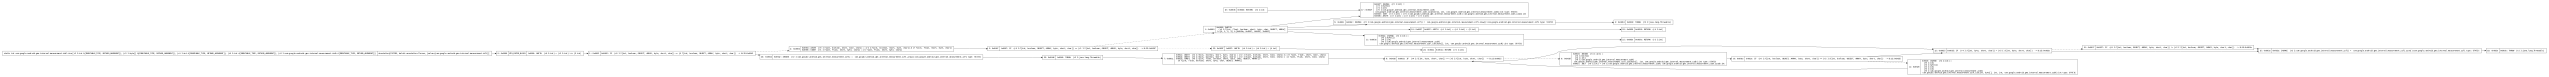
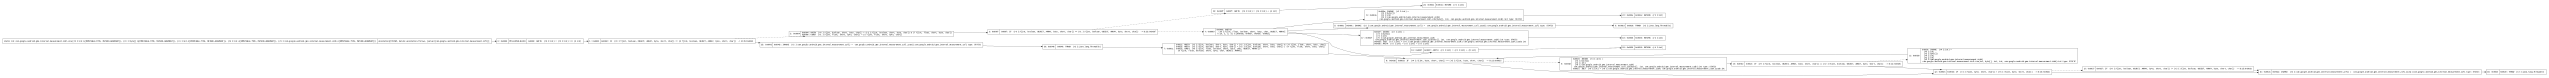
edge "18: 0x0036" -> "17: 0x002f": reversed
